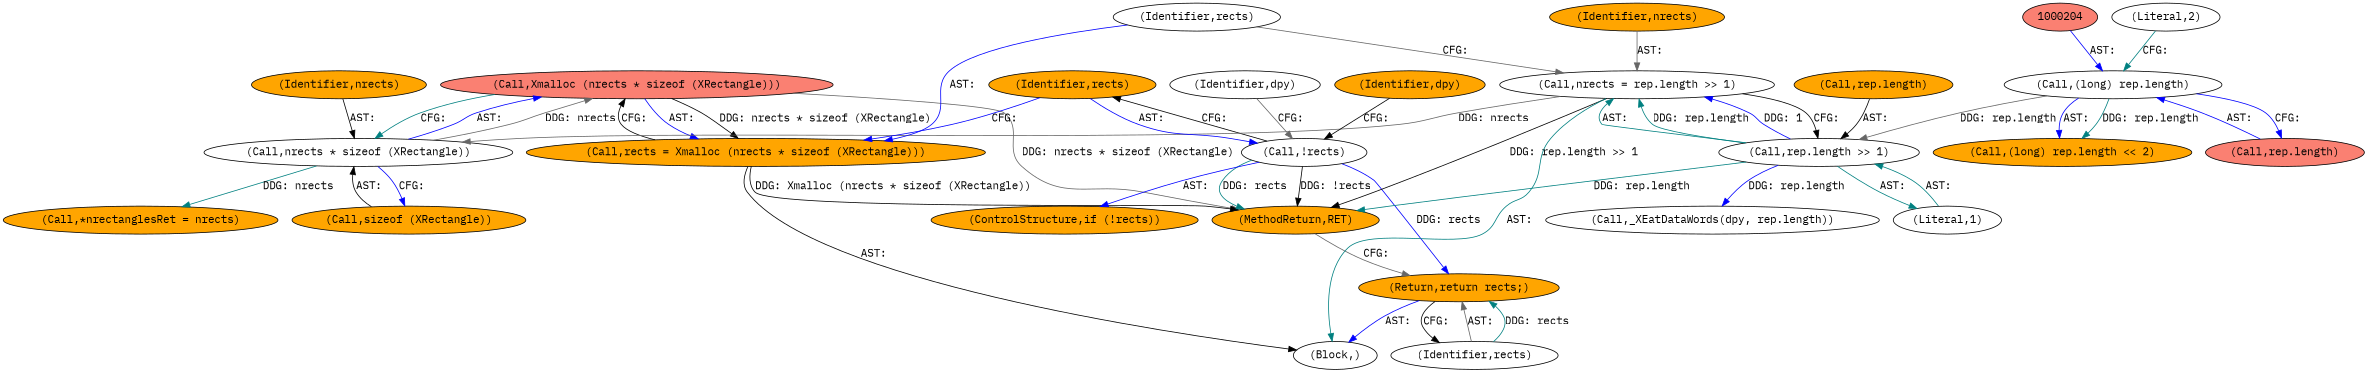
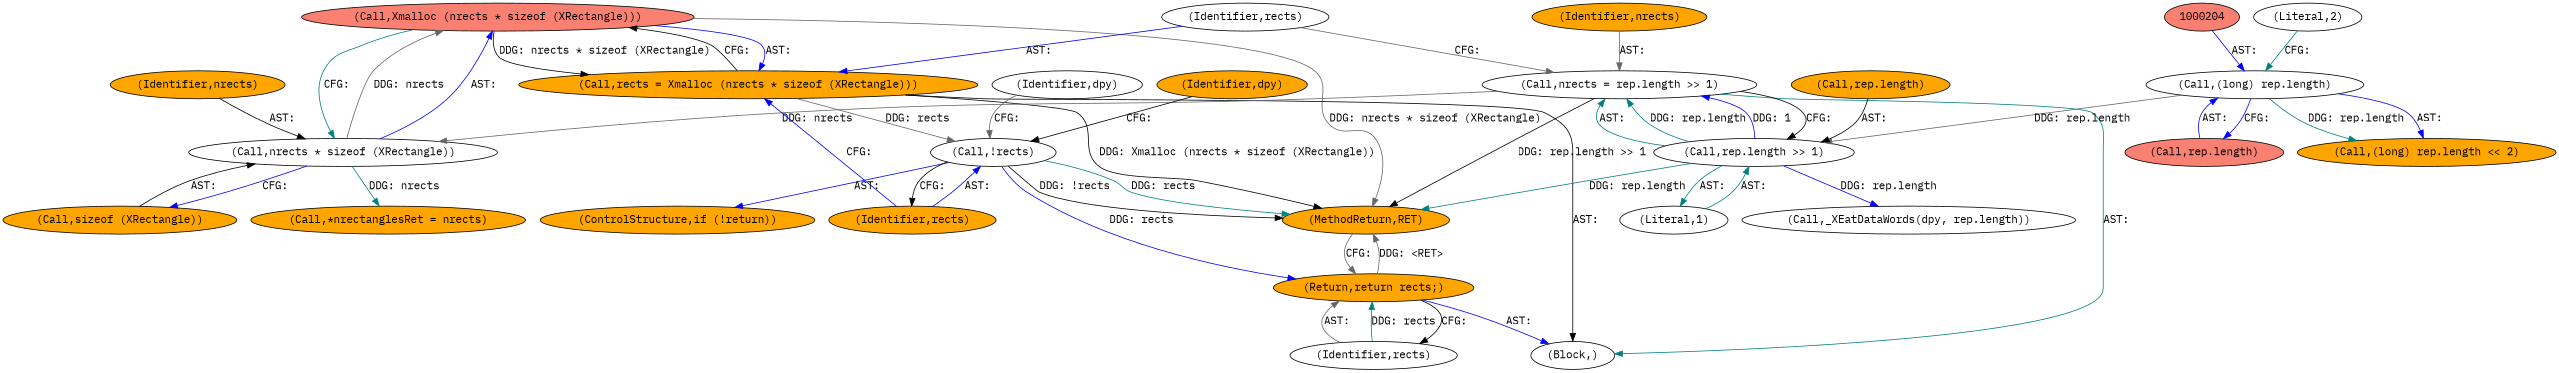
edge "(Call,rects = Xmalloc (nrects * sizeof (XRectangle)))" -> "(Call,!rects)": added, label "DDG: rects"
node "(ControlStructure,if (!rects))": label "(ControlStructure,if (!rects))" -> "(ControlStructure,if (!return))"
edge "(Return,return rects;)" -> "(MethodReturn,RET)": added, label "DDG: <RET>"
